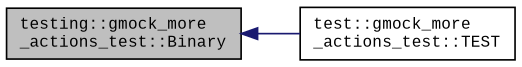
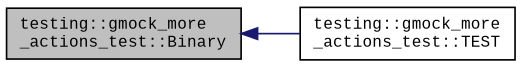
node "test::gmock_more _actions_test::TEST": label "test::gmock_more _actions_test::TEST" -> "testing::gmock_more _actions_test::TEST"
